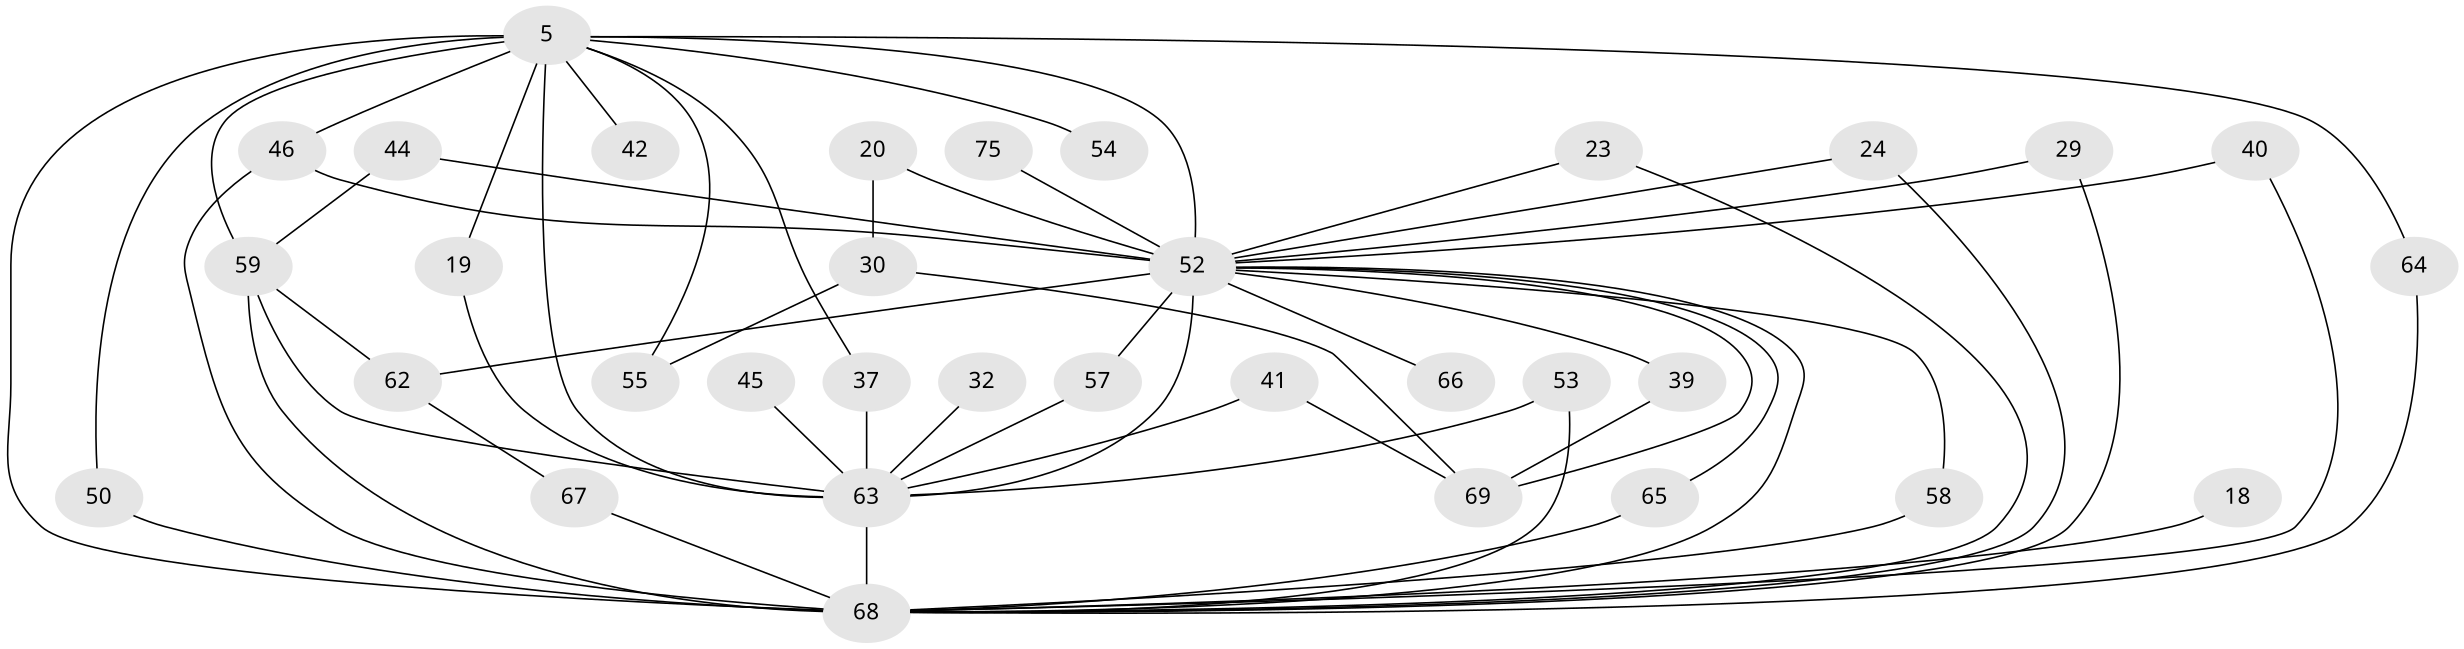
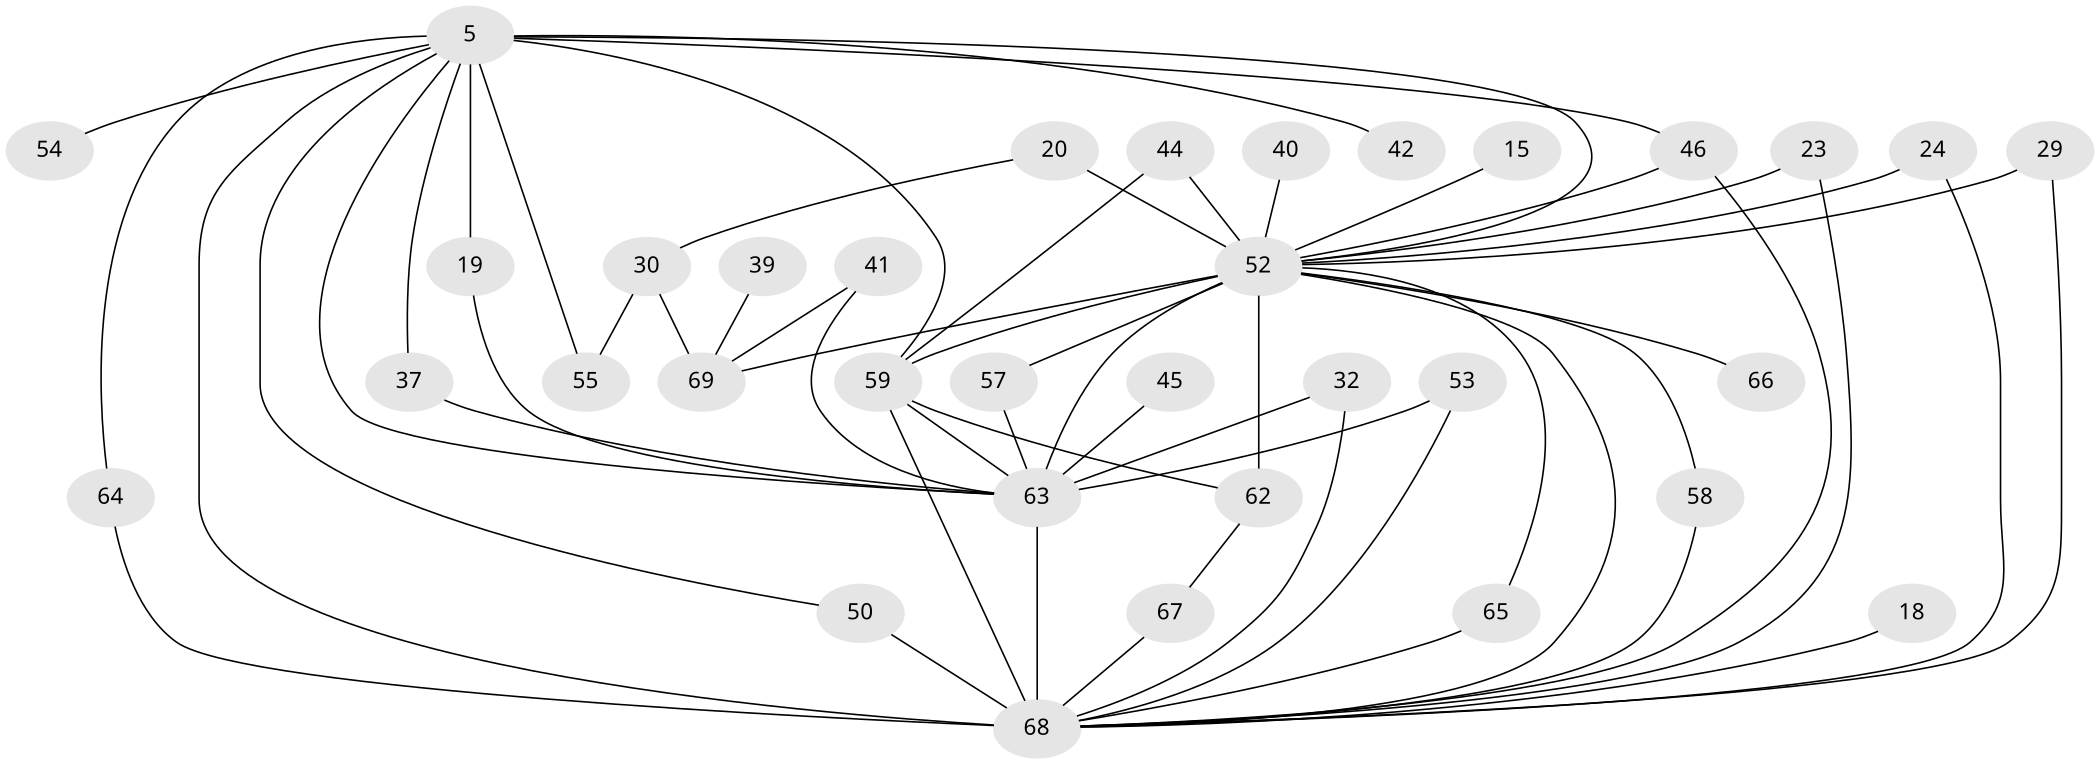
node "75": label "75" -> "15"
edge "52" -- "39": now "52" -- "59"
edge "40" -- "68": now "32" -- "68"
